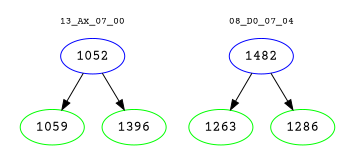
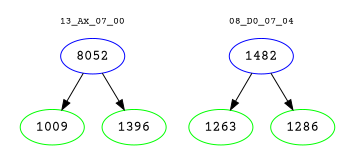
node "1052": label "1052" -> "8052"
node "1059": label "1059" -> "1009"
